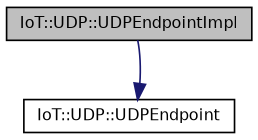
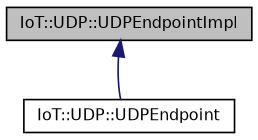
edge "IoT::UDP::UDPEndpointImpl" -> "IoT::UDP::UDPEndpoint": reversed
